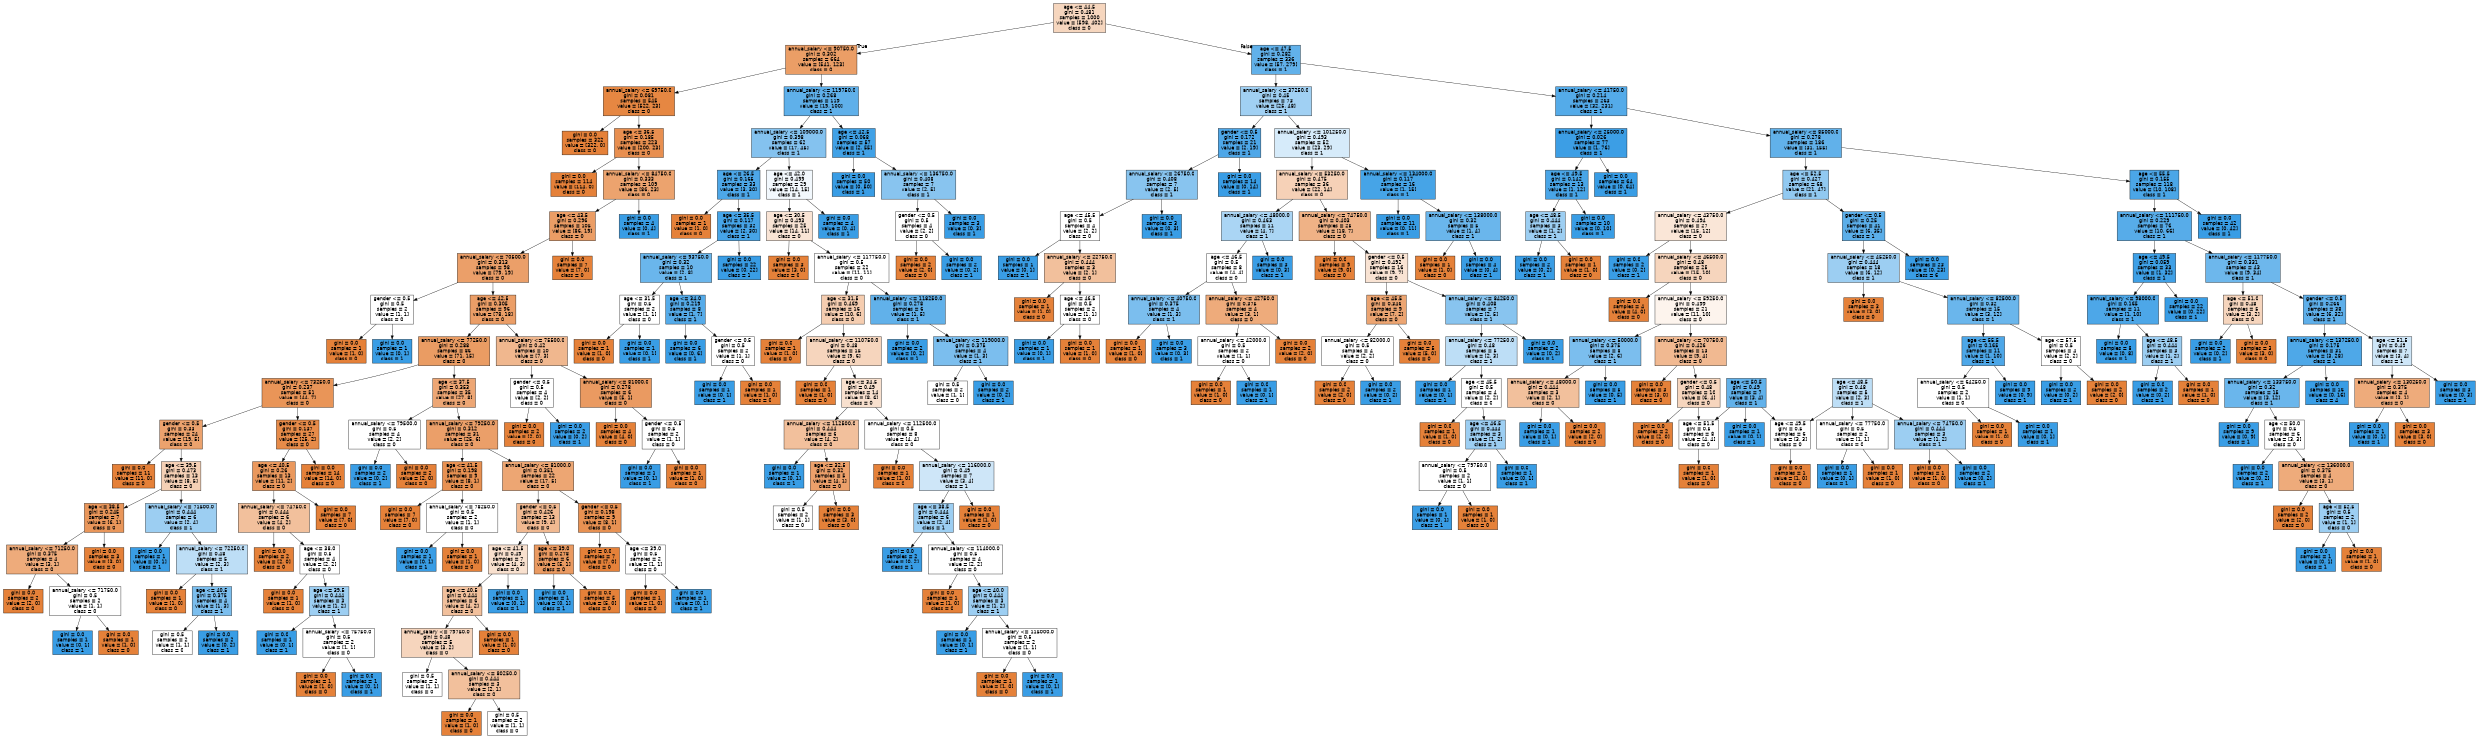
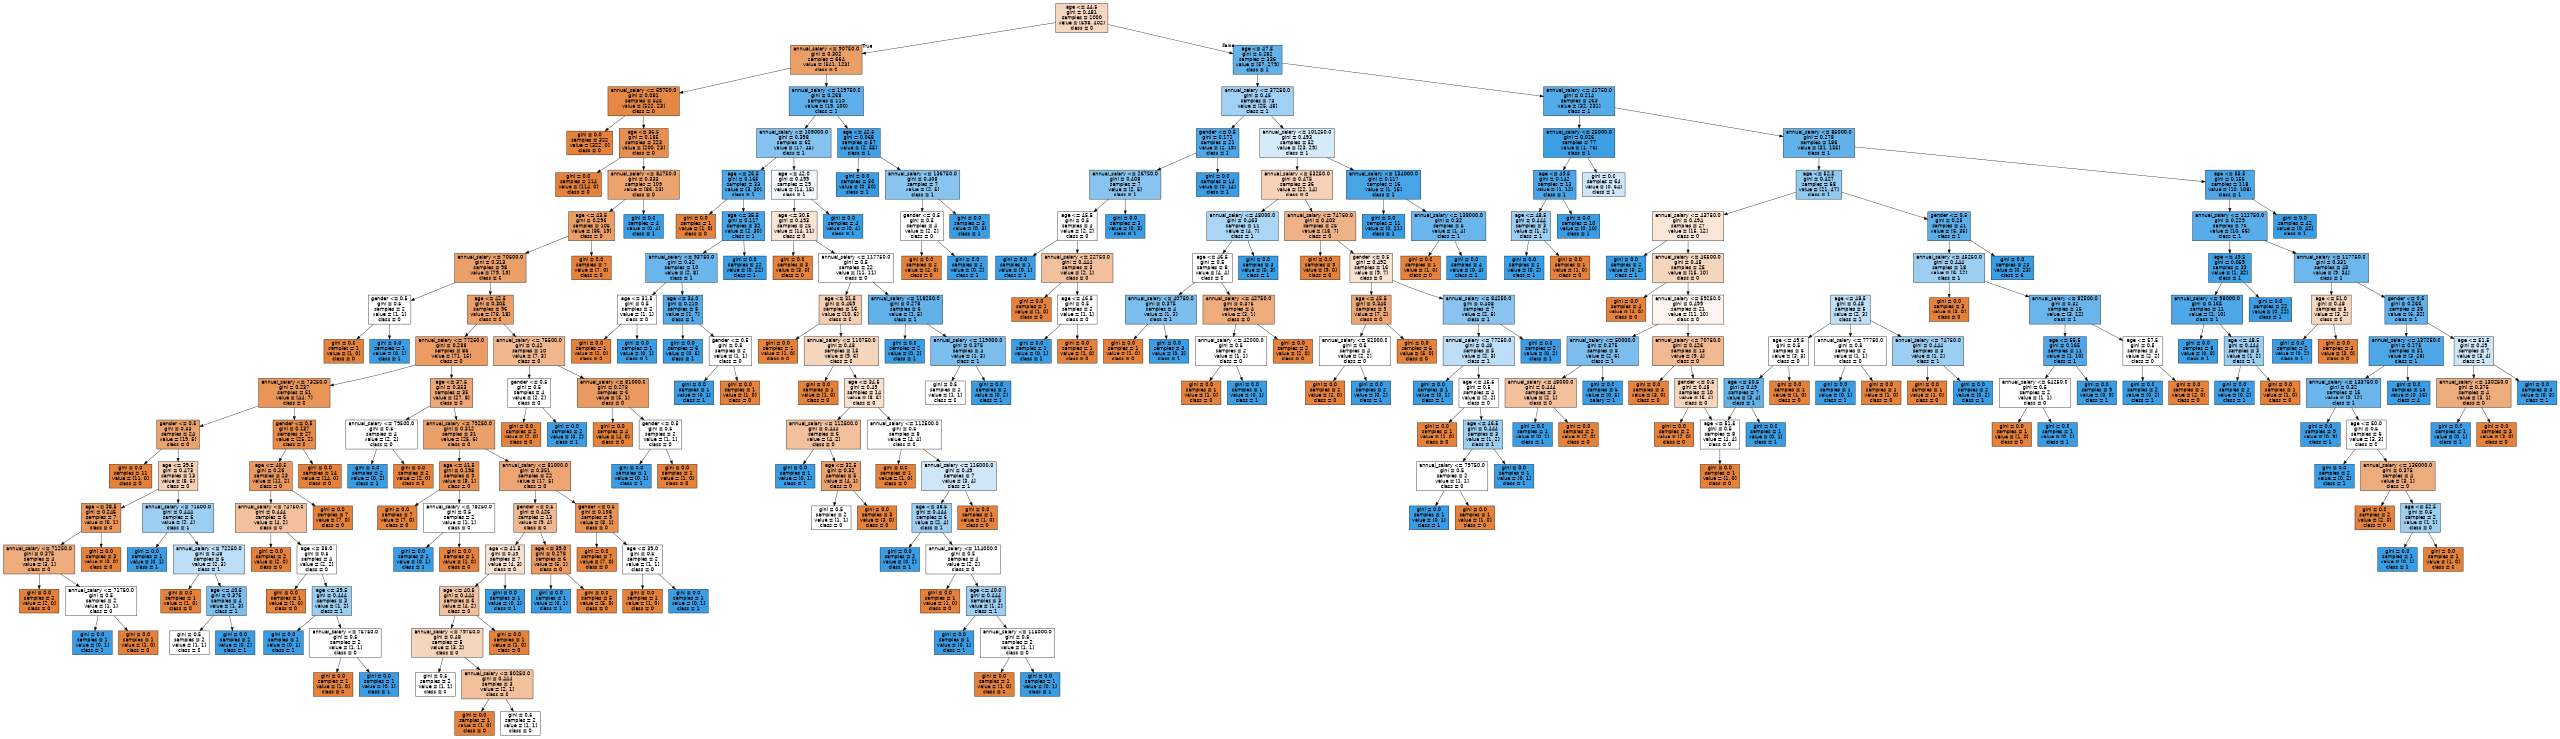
node "gini = 0.0 samples = 64 value = [0, 64] class = 1": fillcolor #399de5 -> #cee6f8
node "gini = 0.0 samples = 5 value = [0, 5] class = 1": label "gini = 0.0 samples = 5 value = [0, 5] class = 1" -> "gini = 0.0 samples = 5 value = [0, 5] salary = 1"
edge "age <= 50.5 gini = 0.49 samples = 7 value = [3, 4] class = 1" -> "age <= 49.5 gini = 0.5 samples = 6 value = [3, 3] class = 0": reversed
